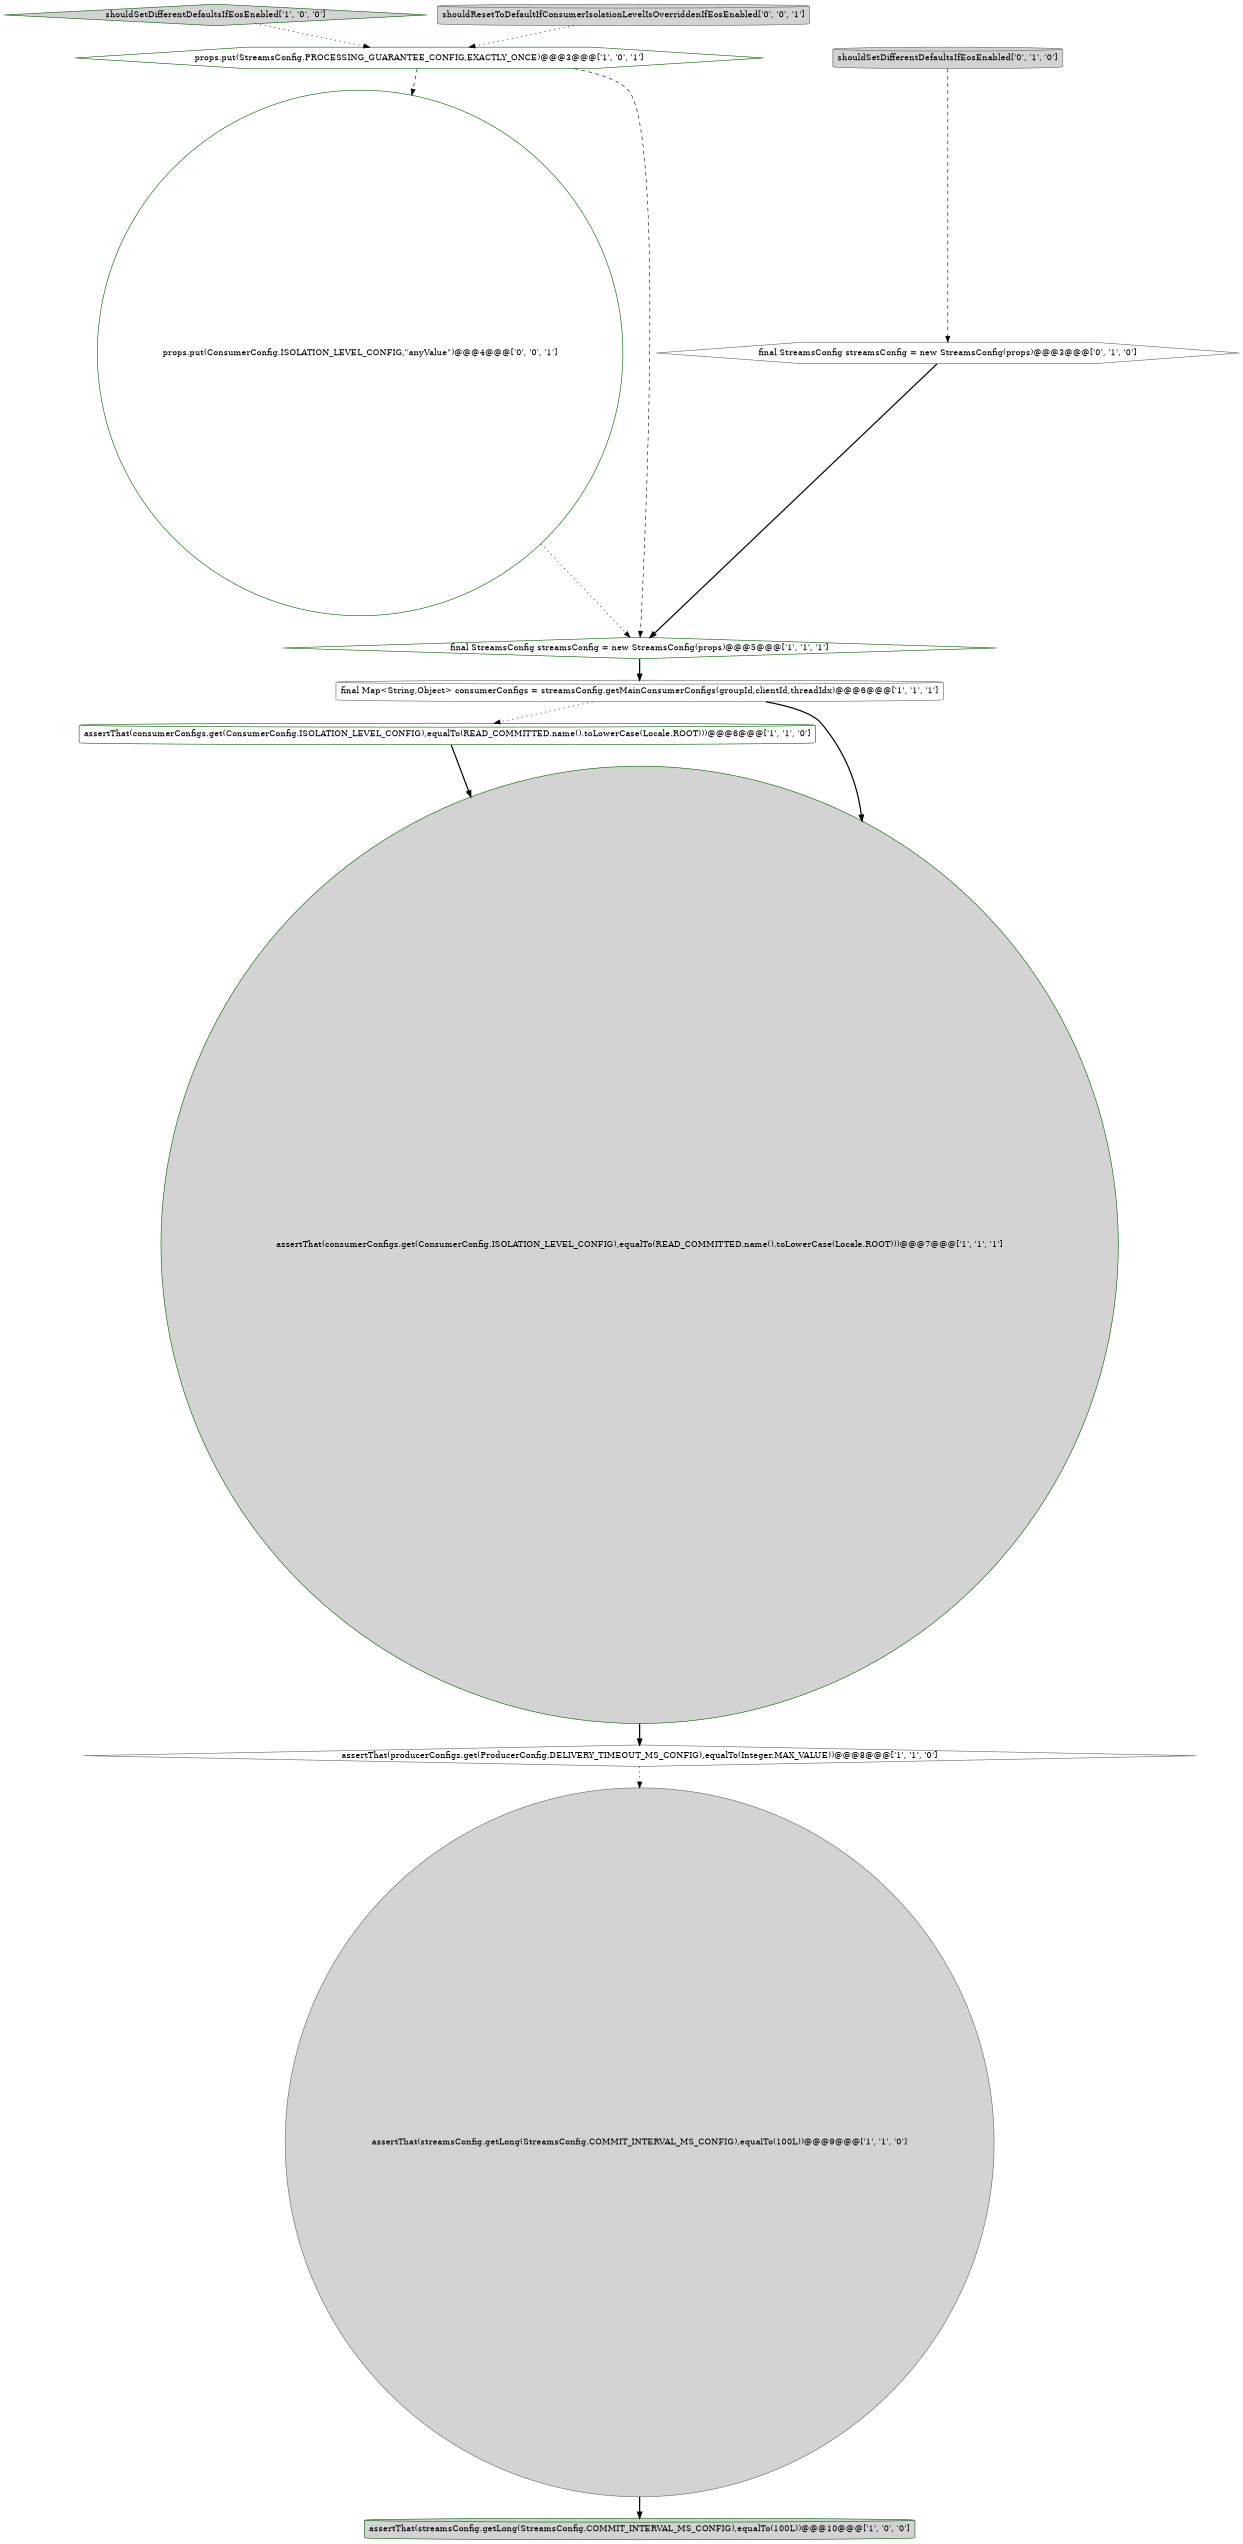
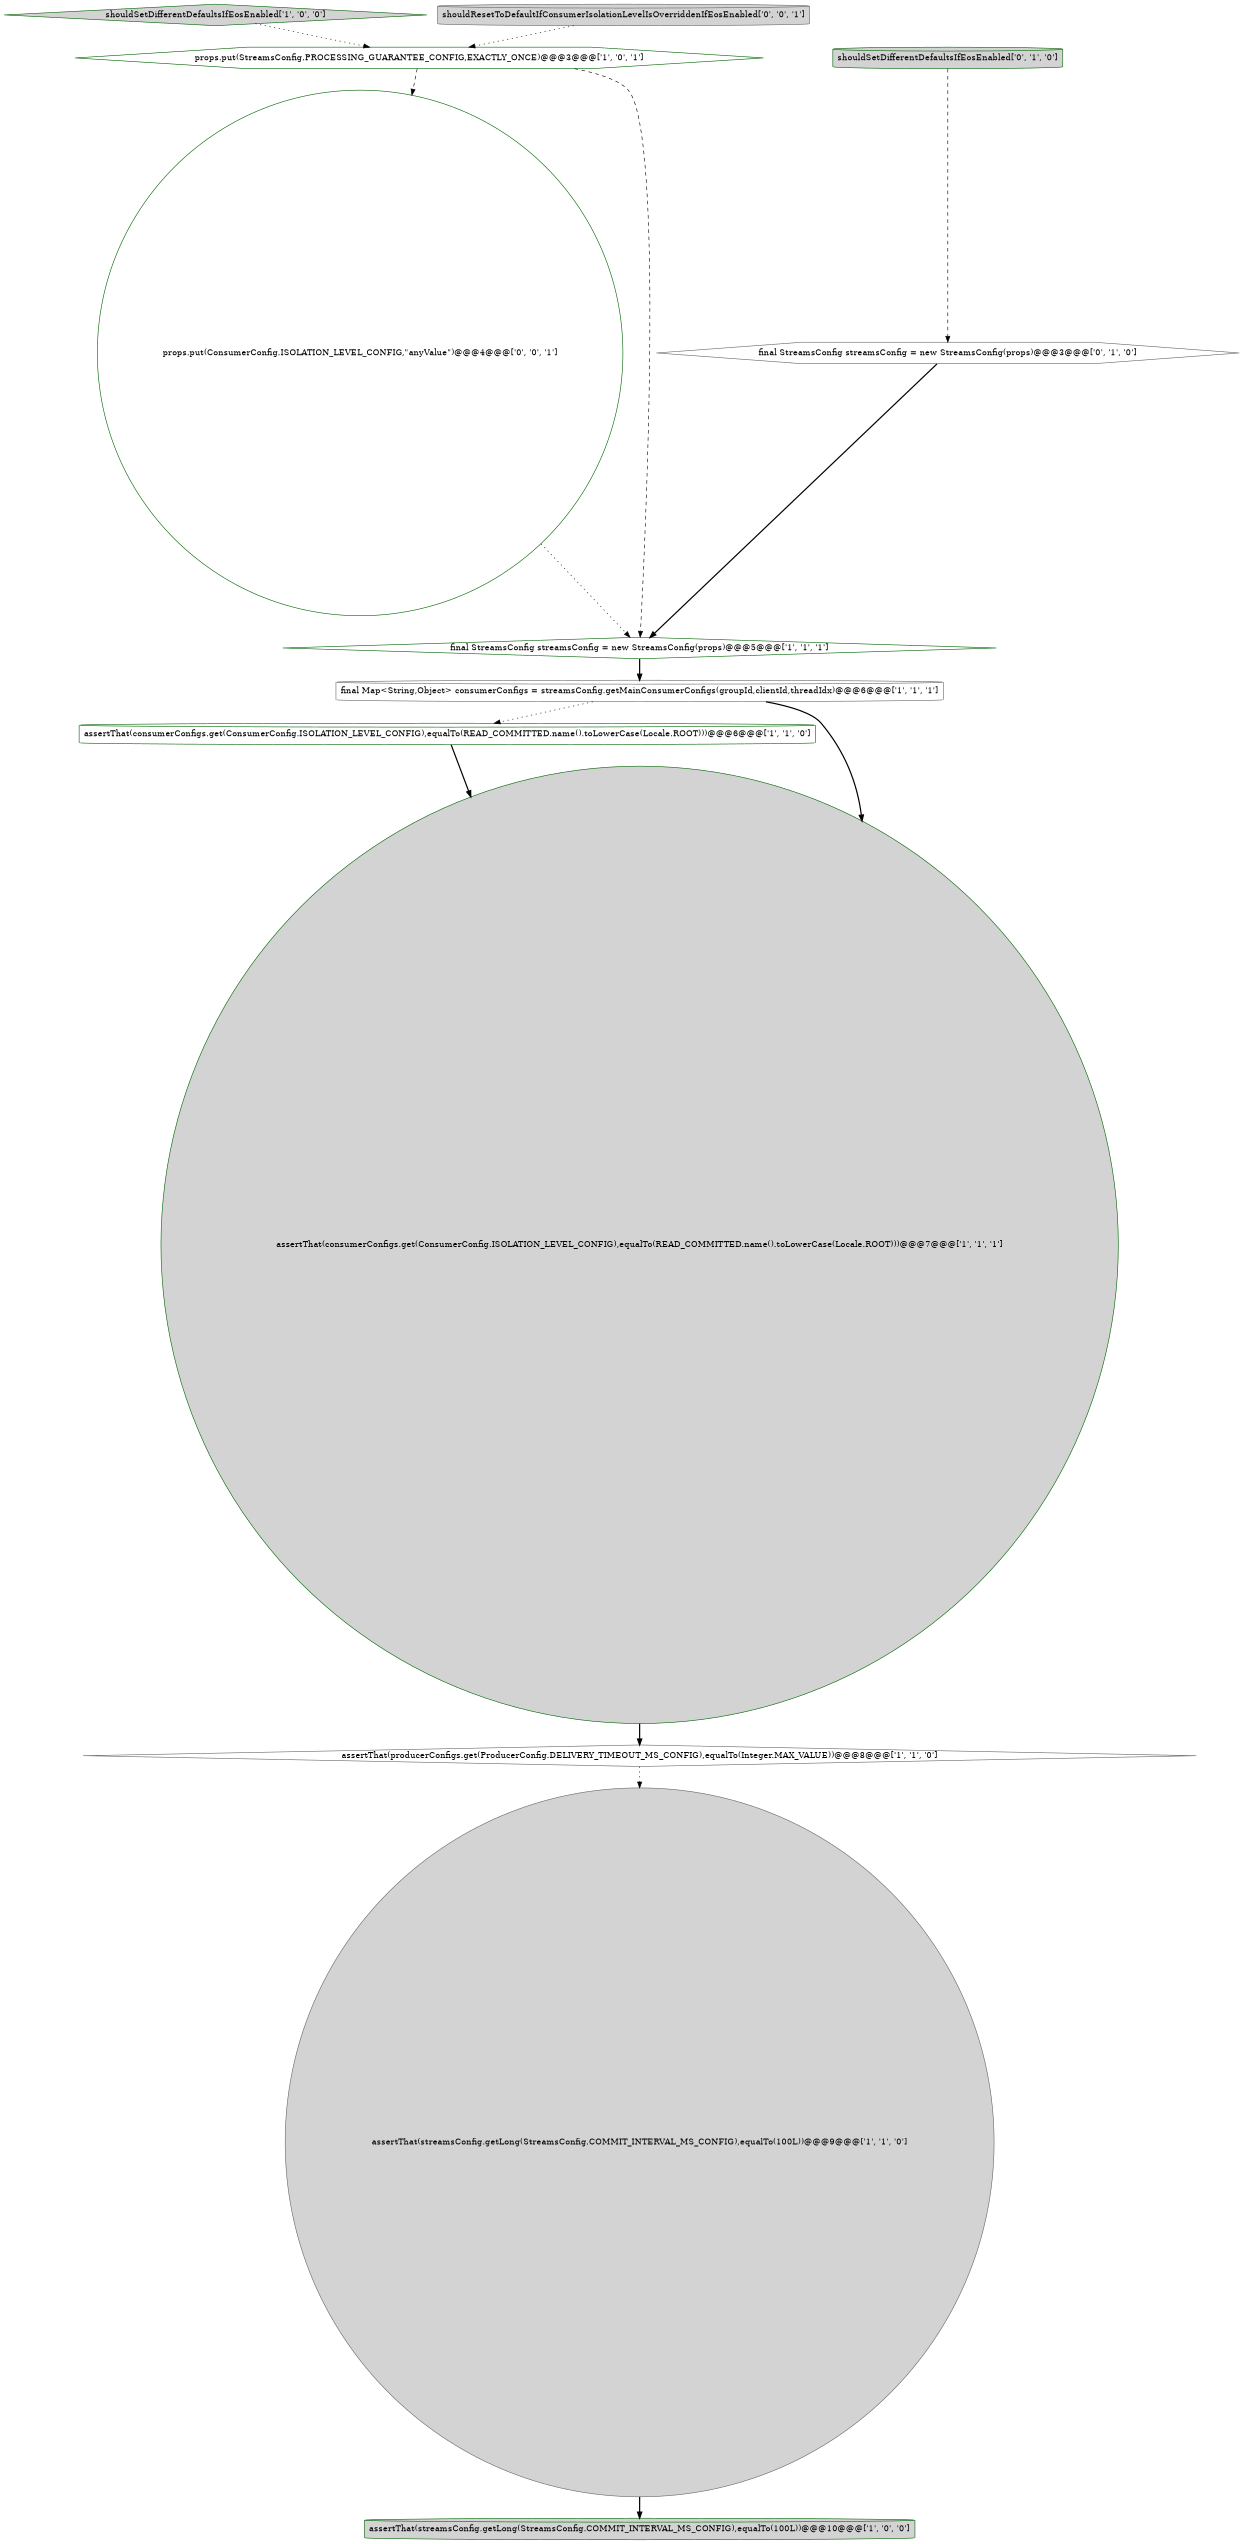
node "shouldSetDifferentDefaultsIfEosEnabled['0', '1', '0']": color gray40 -> darkgreen
